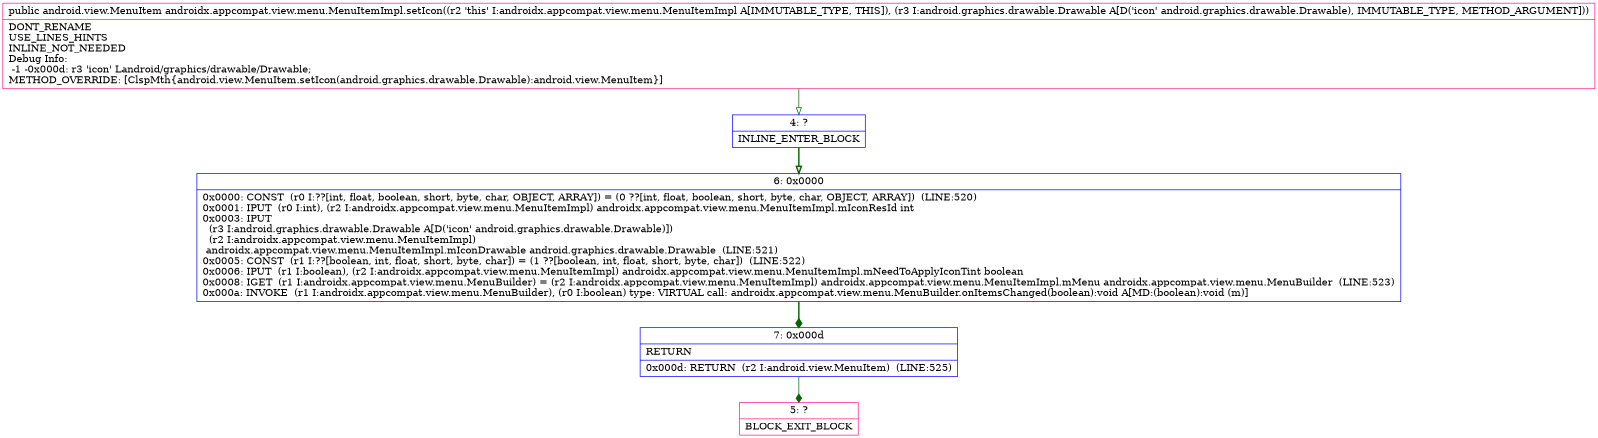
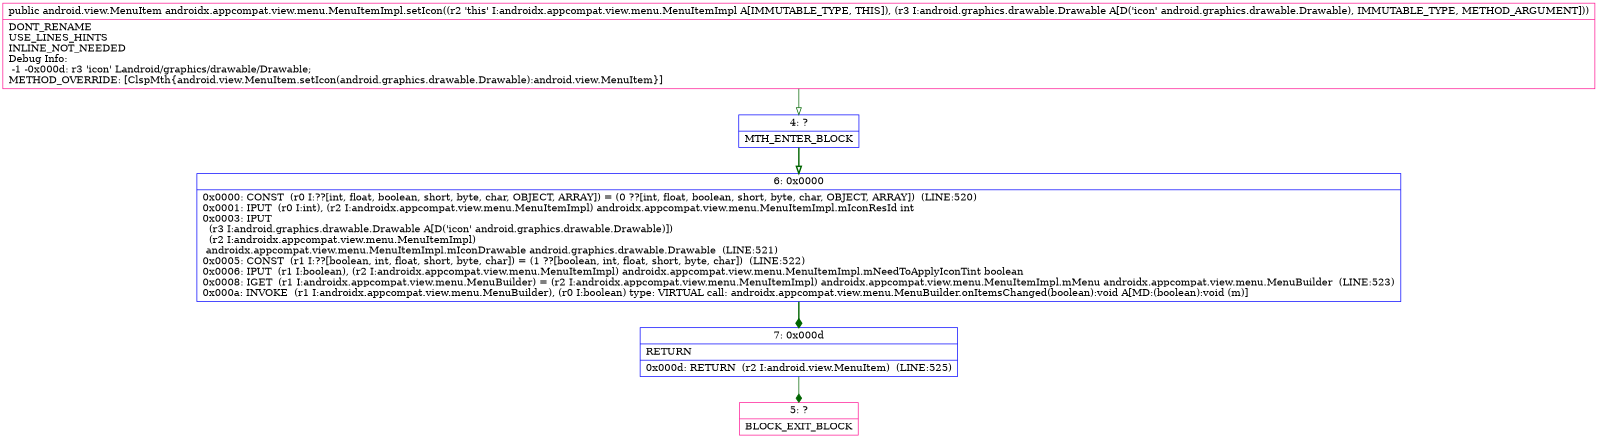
node "4: ?": text "INLINE_ENTER_BLOCK" -> "MTH_ENTER_BLOCK"
